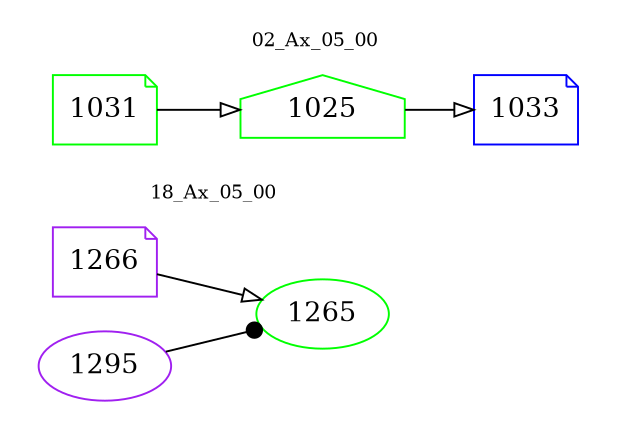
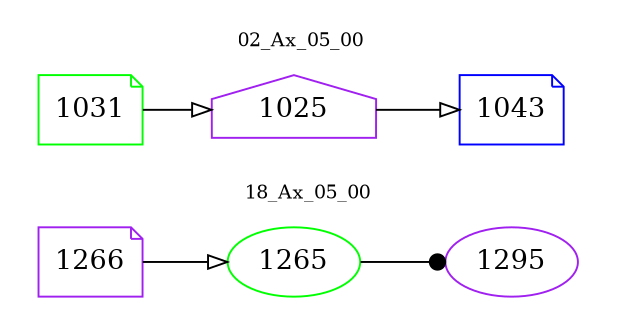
node "1025": color green -> purple
node "1033": label "1033" -> "1043"
edge "1295" -> "1265": reversed
